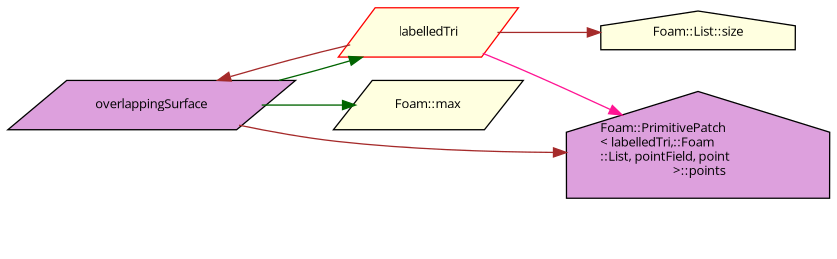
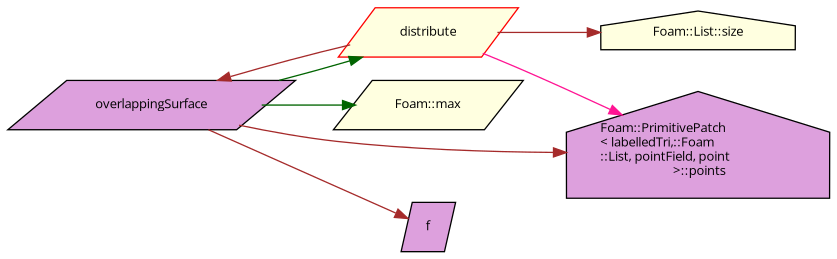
node "labelledTri": label "labelledTri" -> "distribute"
node "f": added
